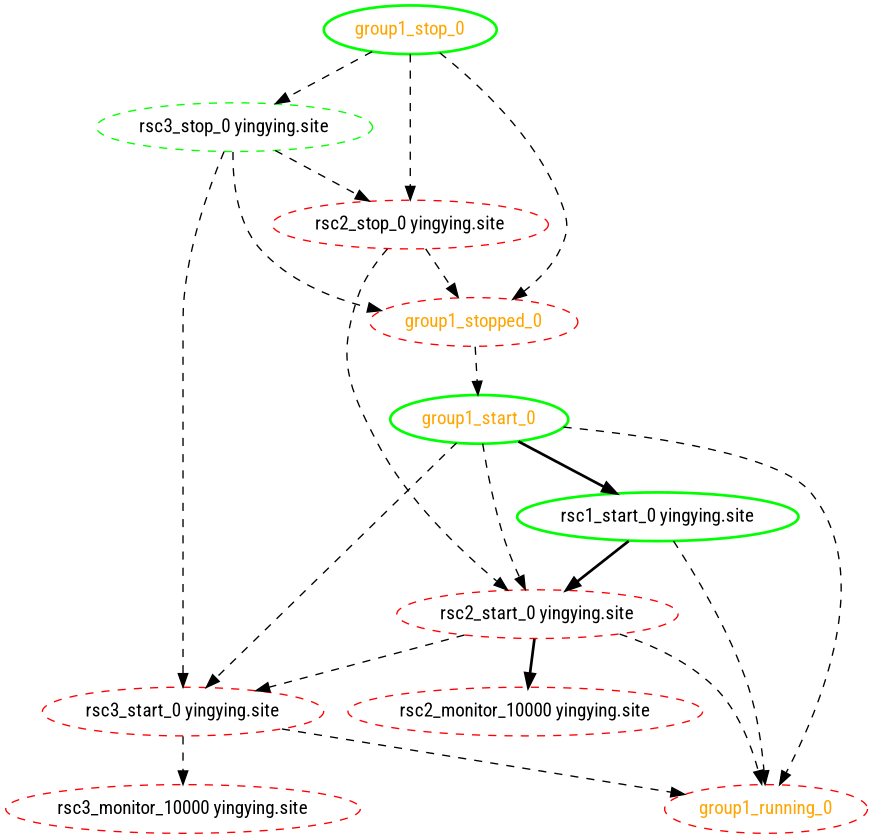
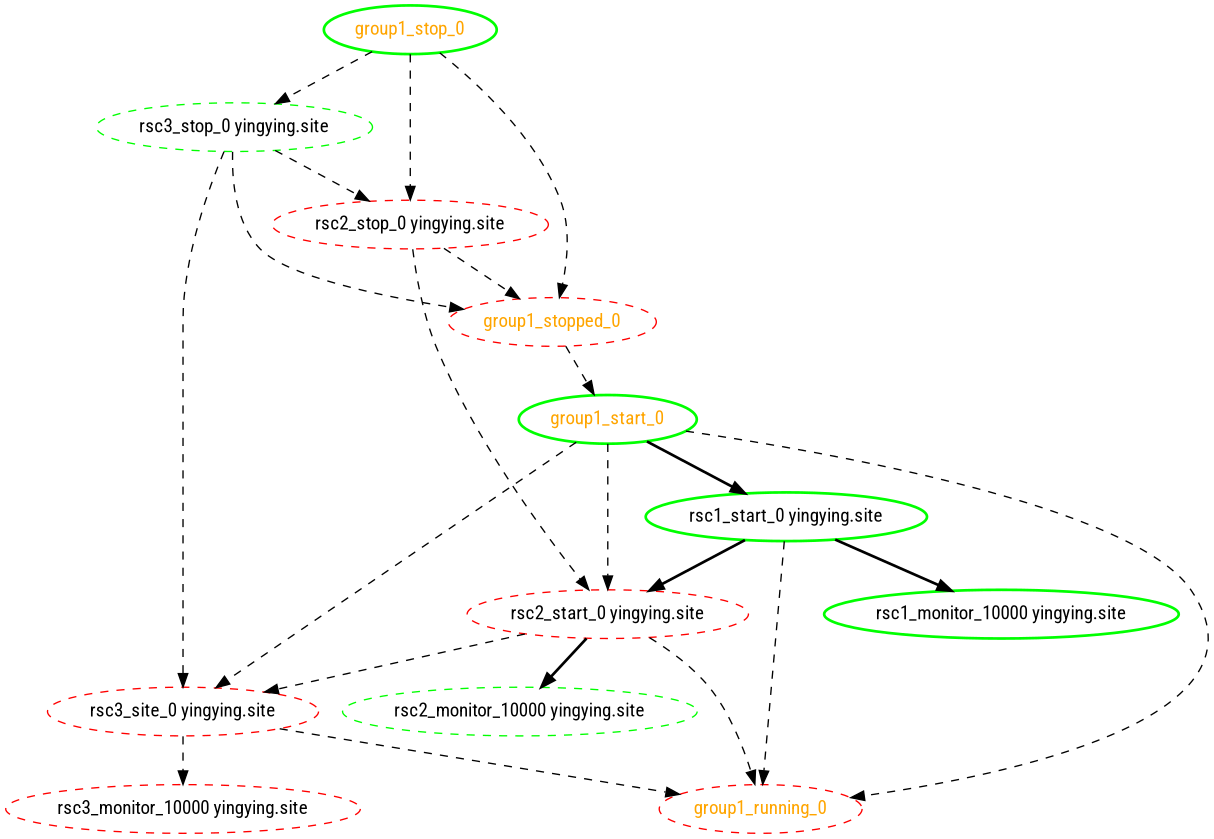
node "rsc1_monitor_10000 yingying.site": added
node "rsc3_start_0 yingying.site": label "rsc3_start_0 yingying.site" -> "rsc3_site_0 yingying.site"
node "rsc2_monitor_10000 yingying.site": color red -> green
